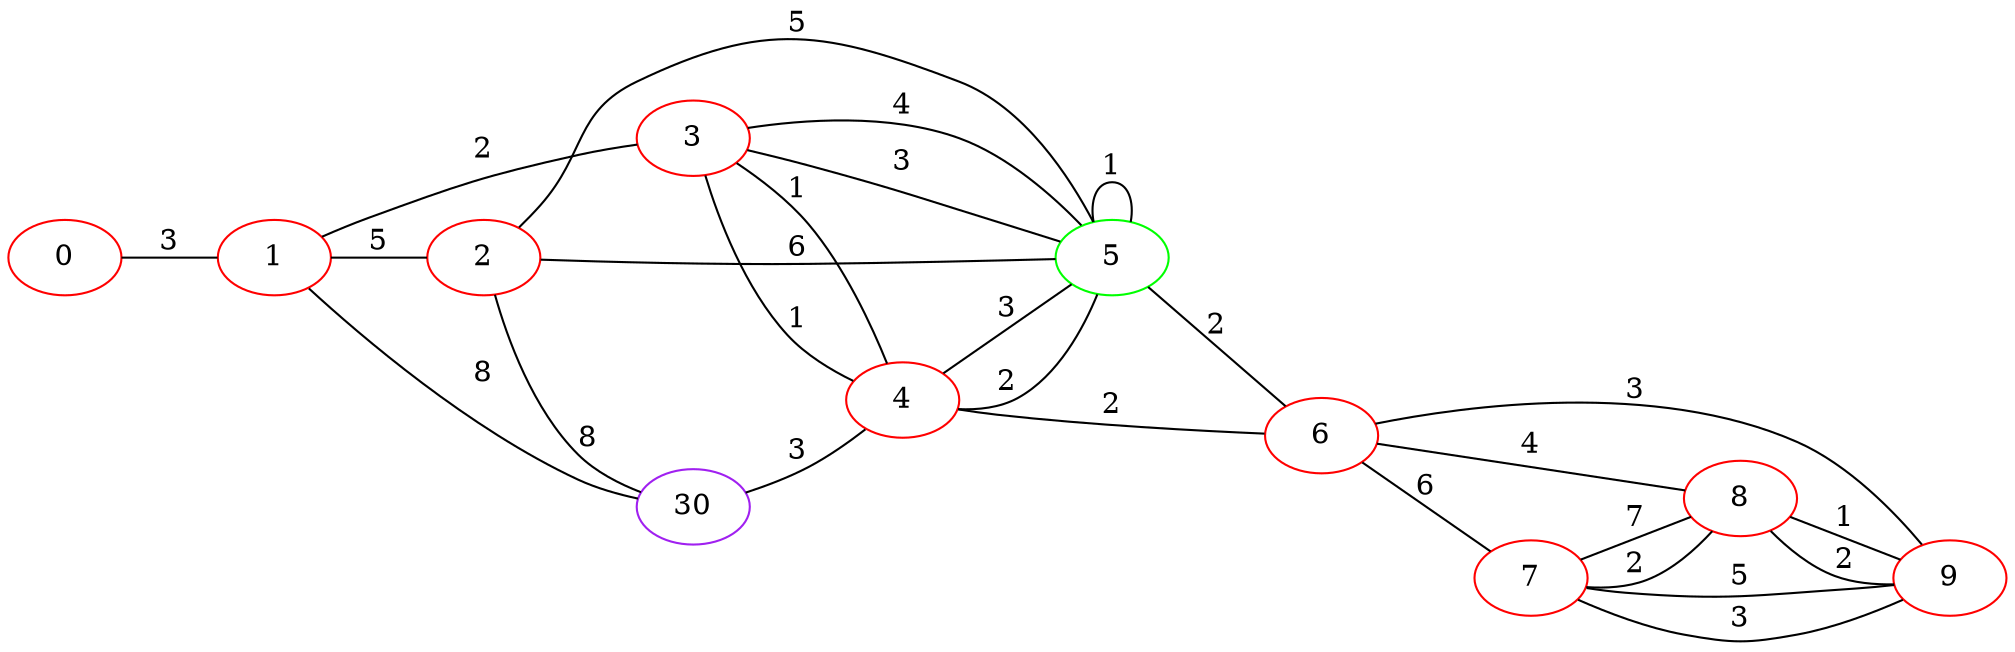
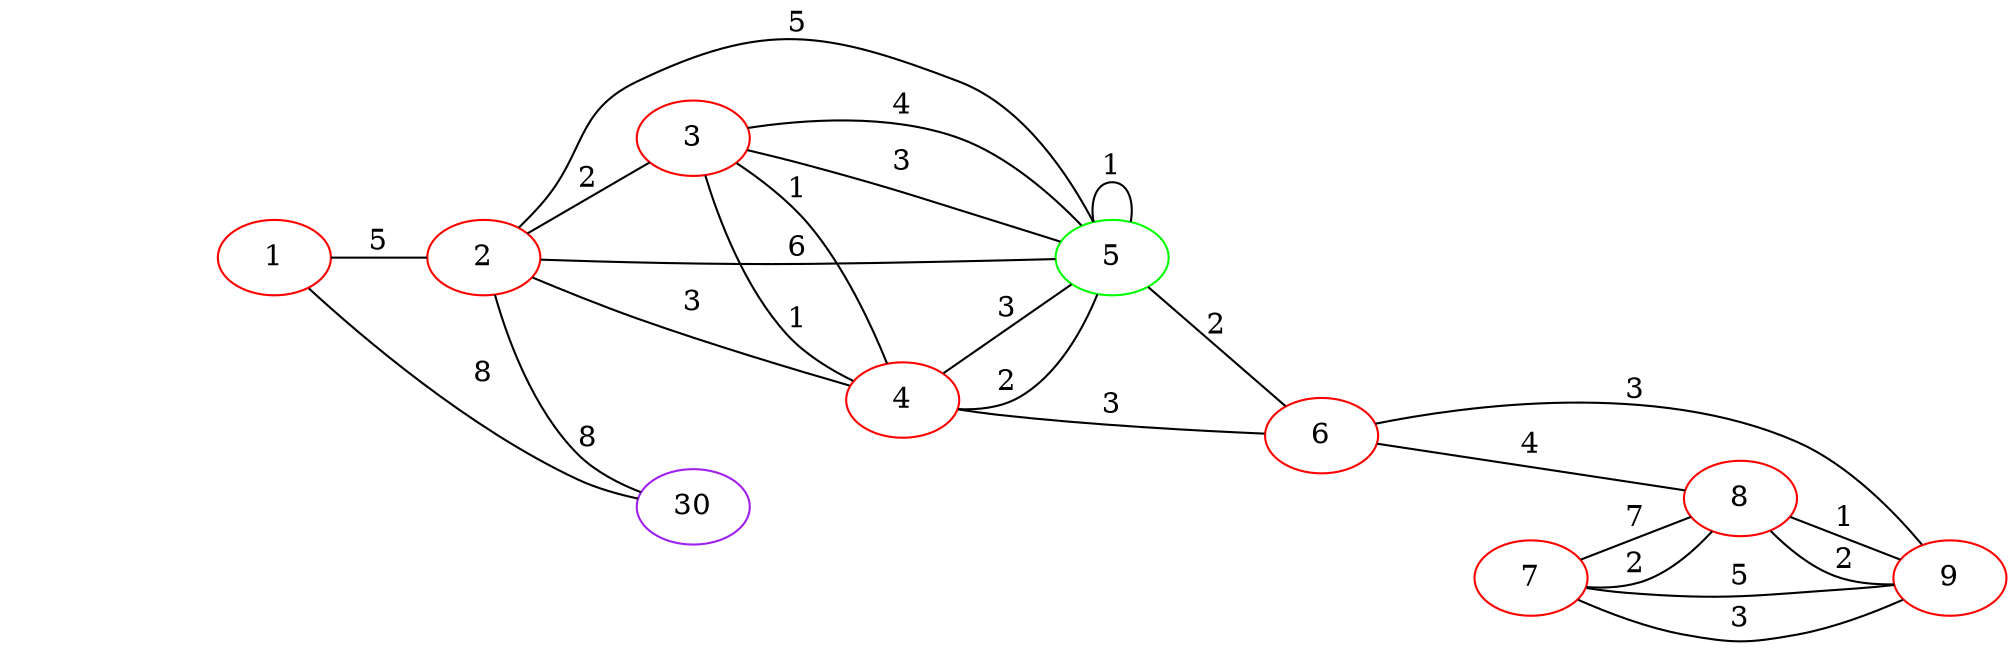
edge "3" -- "1": now "3" -- "2"
node "0": removed
edge "4" -- "6": label "2" -> "3"
edge "4" -- "30": now "4" -- "2"
edge "6" -- "7": removed, label "6"
